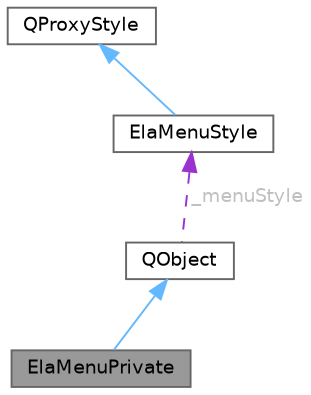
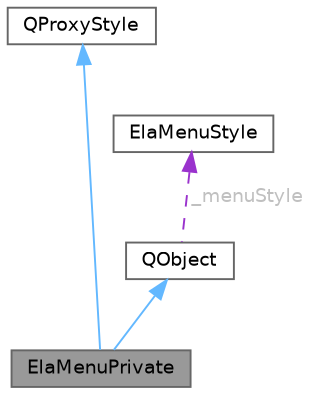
edge "ElaMenuStyle" -> "QProxyStyle": now "ElaMenuPrivate" -> "QProxyStyle"
